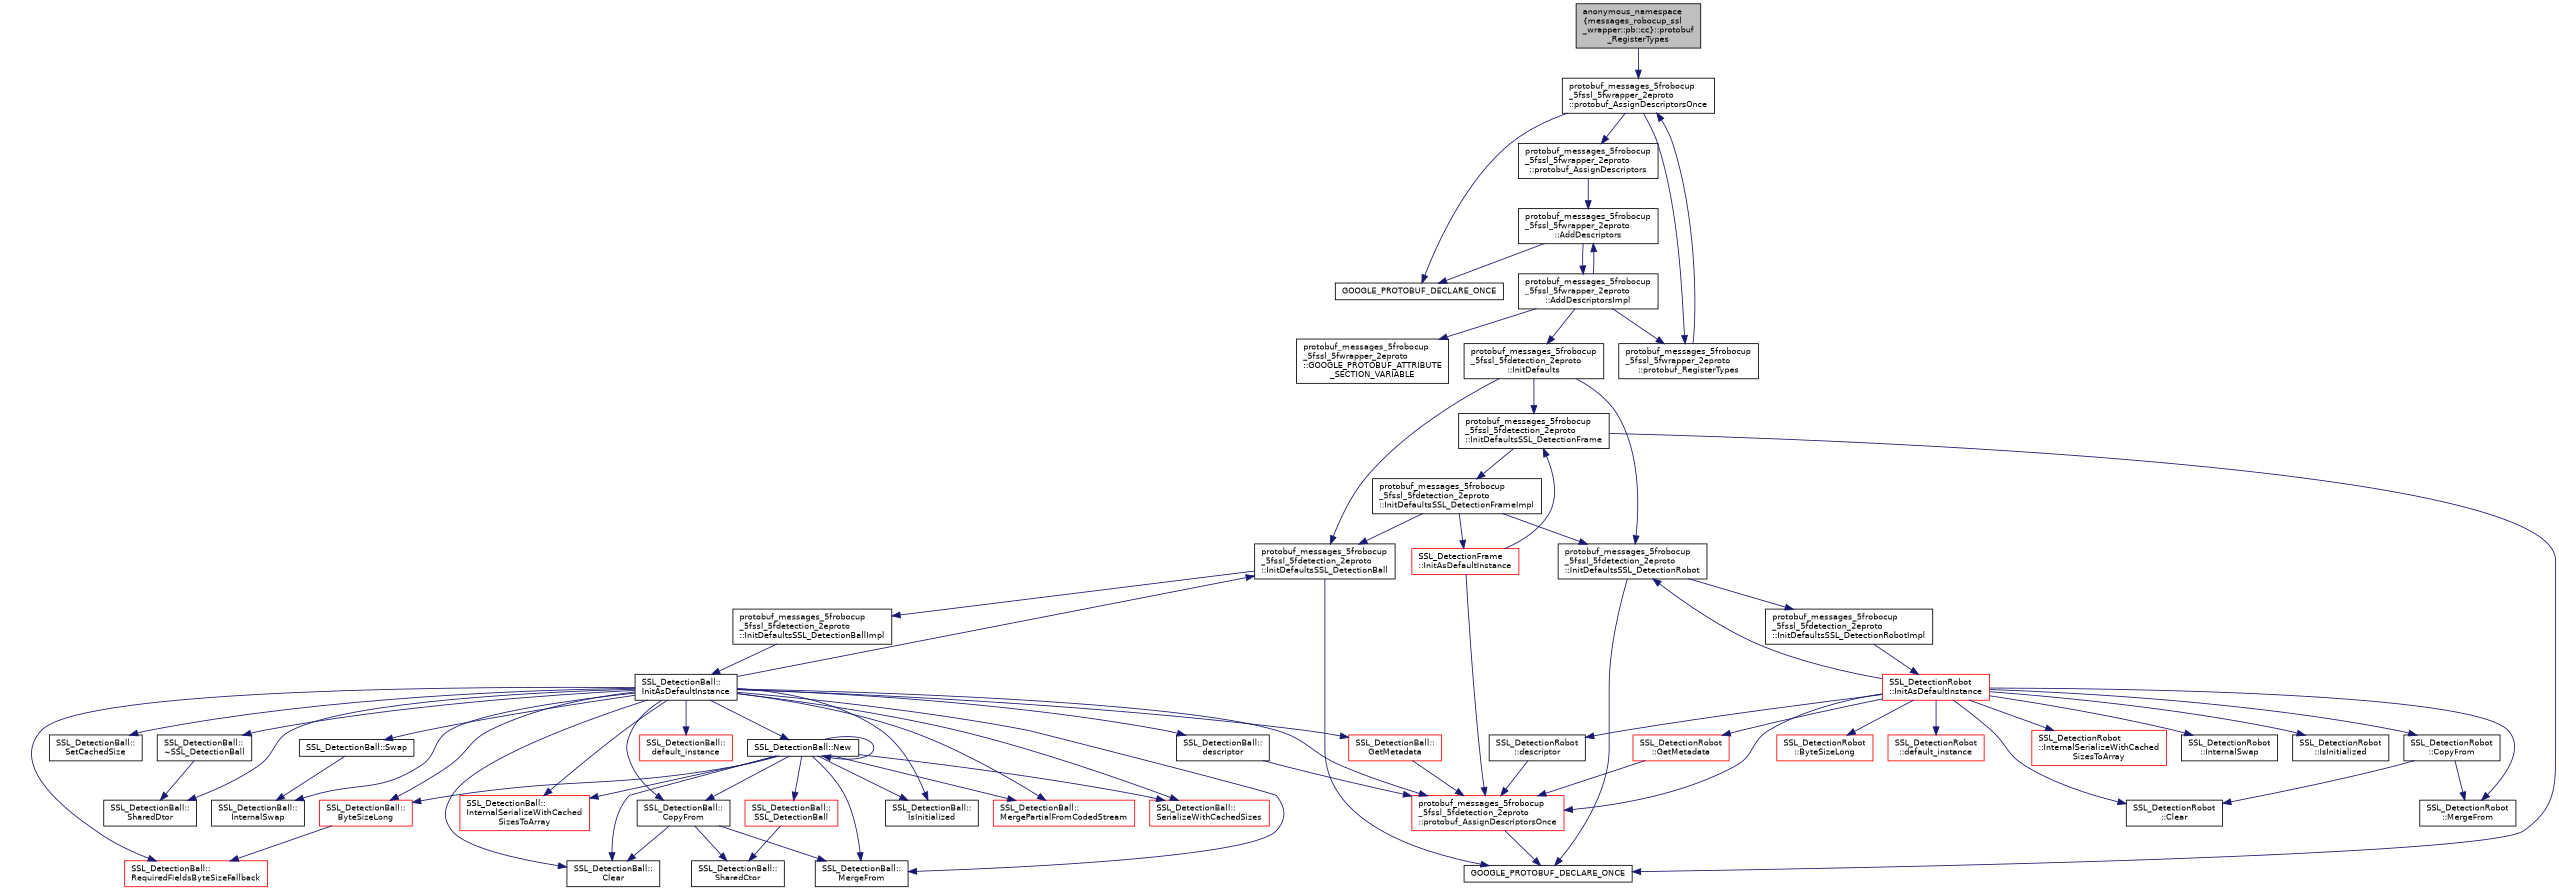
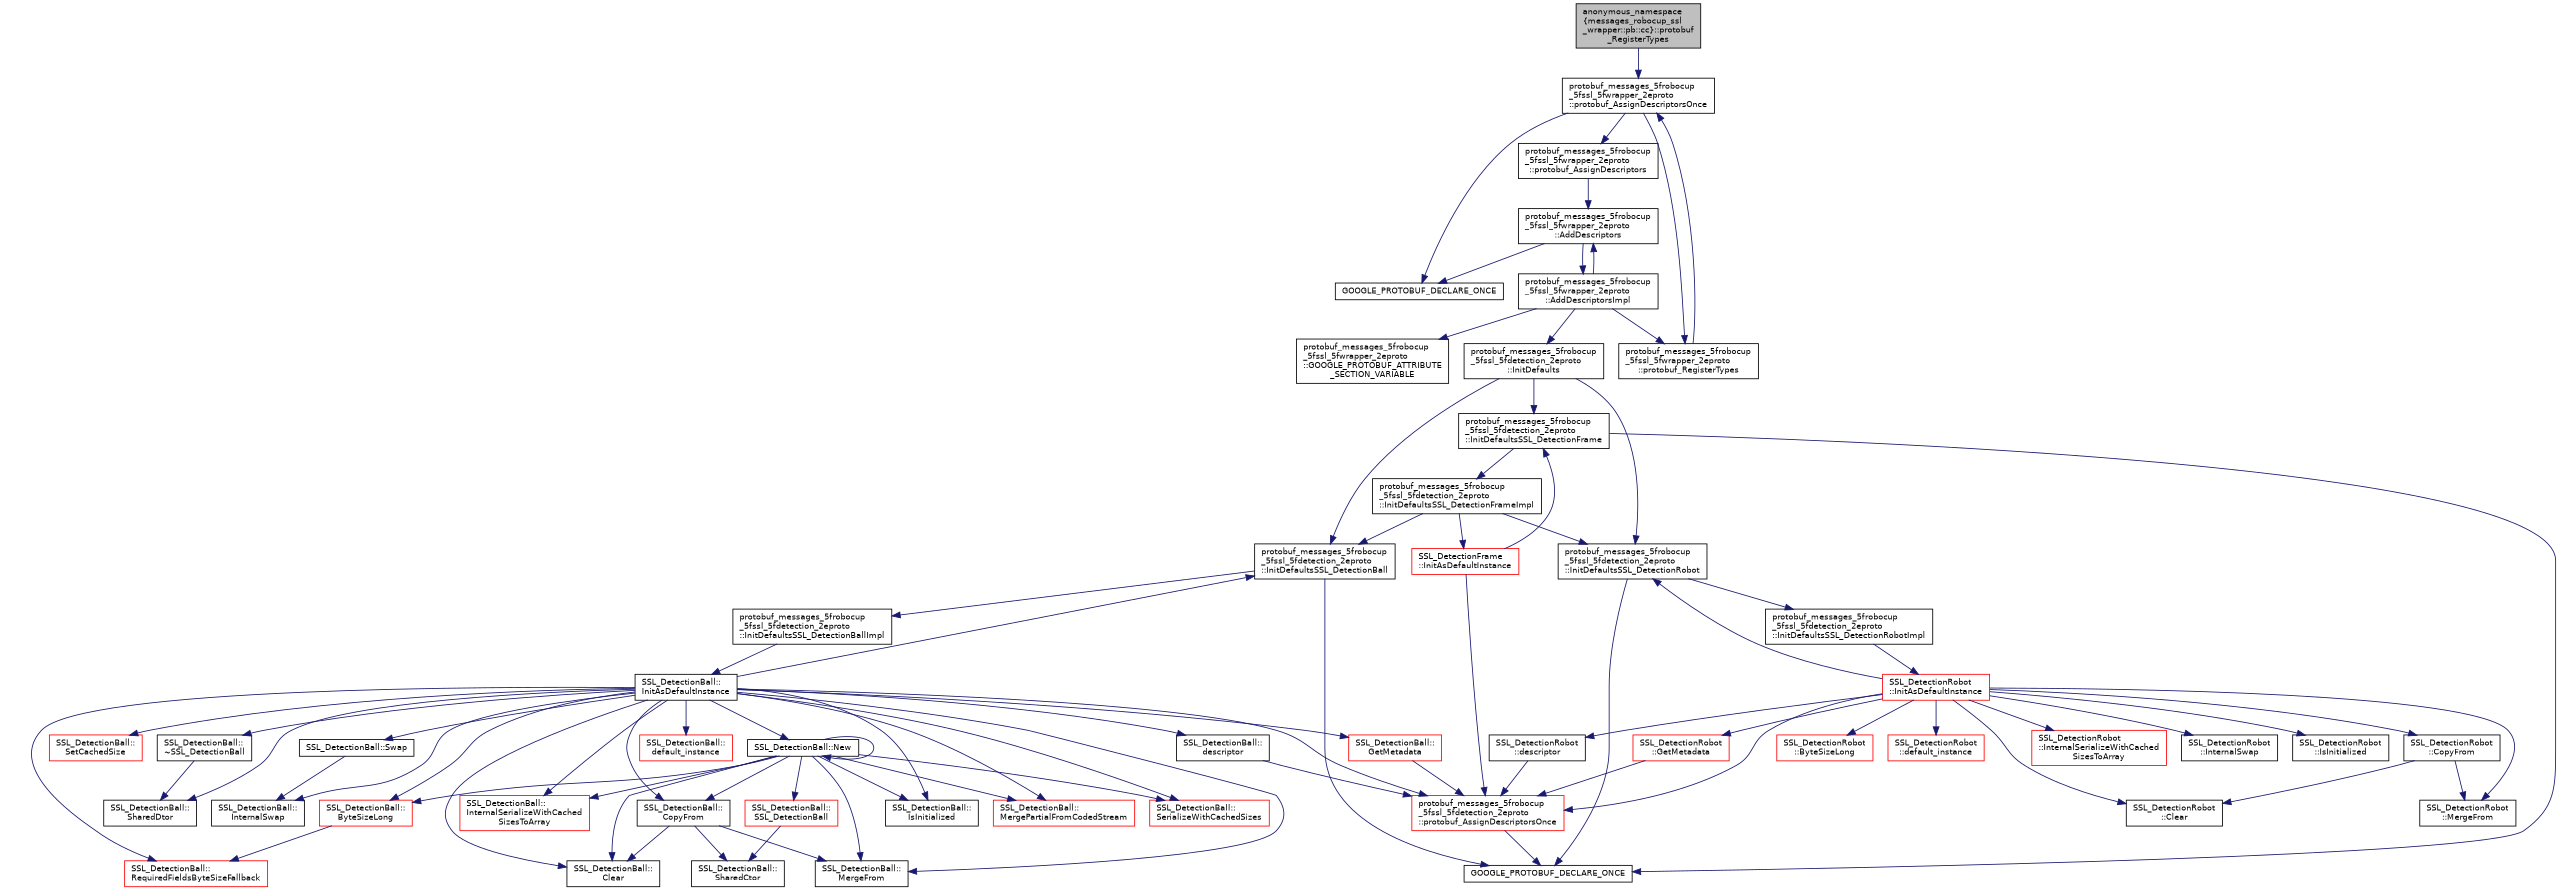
node "SSL_DetectionBall:: SetCachedSize": color black -> red
